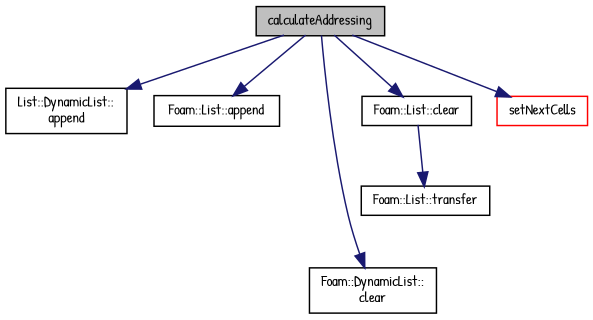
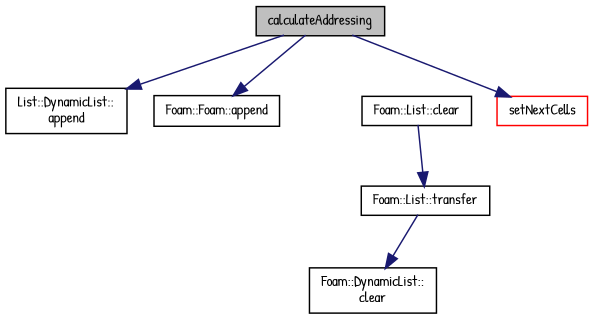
edge "calculateAddressing" -> "Foam::List::clear": removed
node "Foam::List::append": label "Foam::List::append" -> "Foam::Foam::append"
edge "calculateAddressing" -> "Foam::DynamicList:: clear": now "Foam::List::transfer" -> "Foam::DynamicList:: clear"
